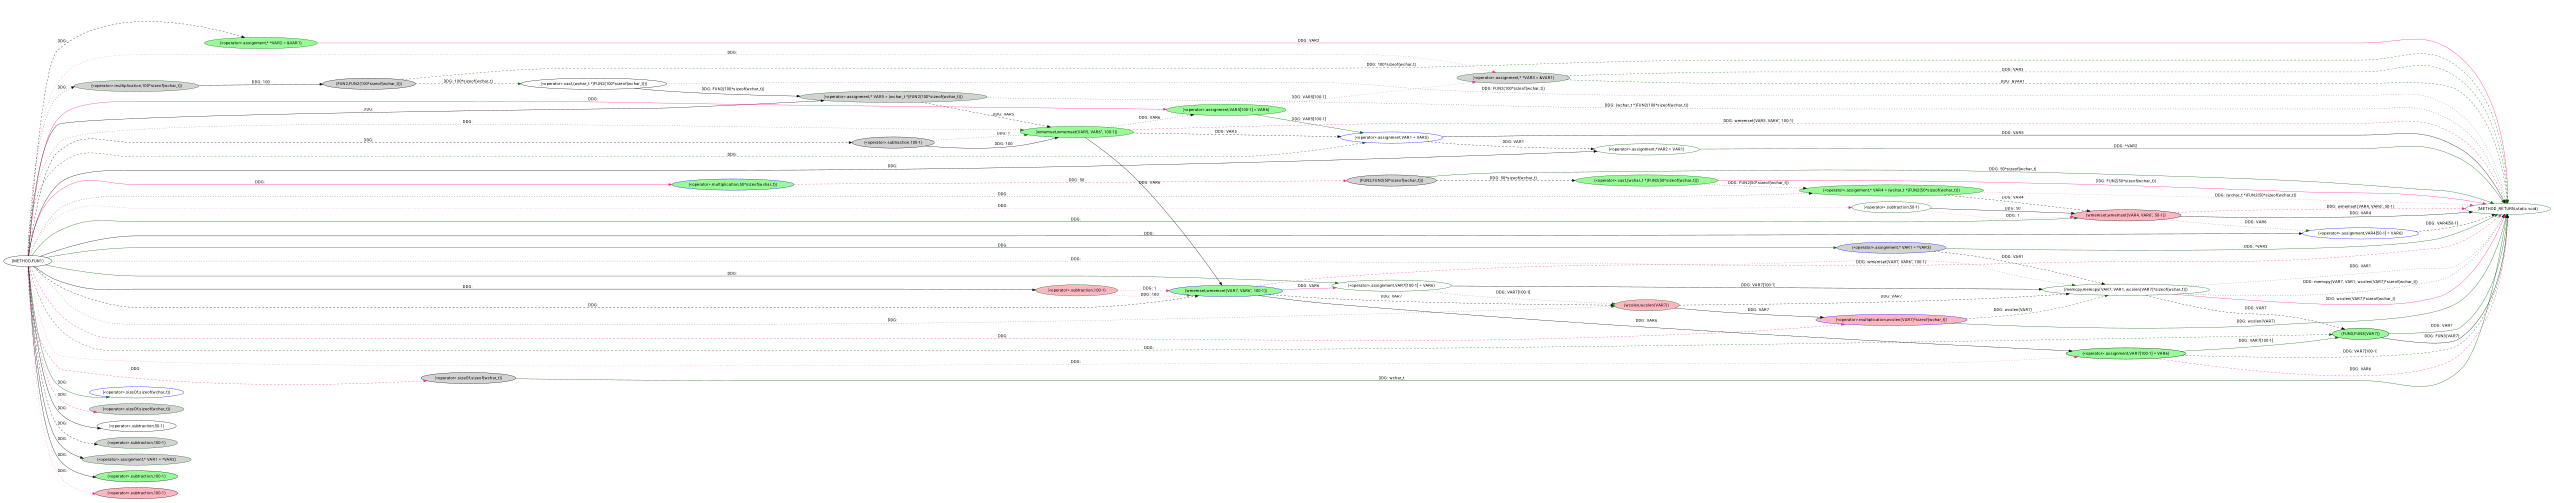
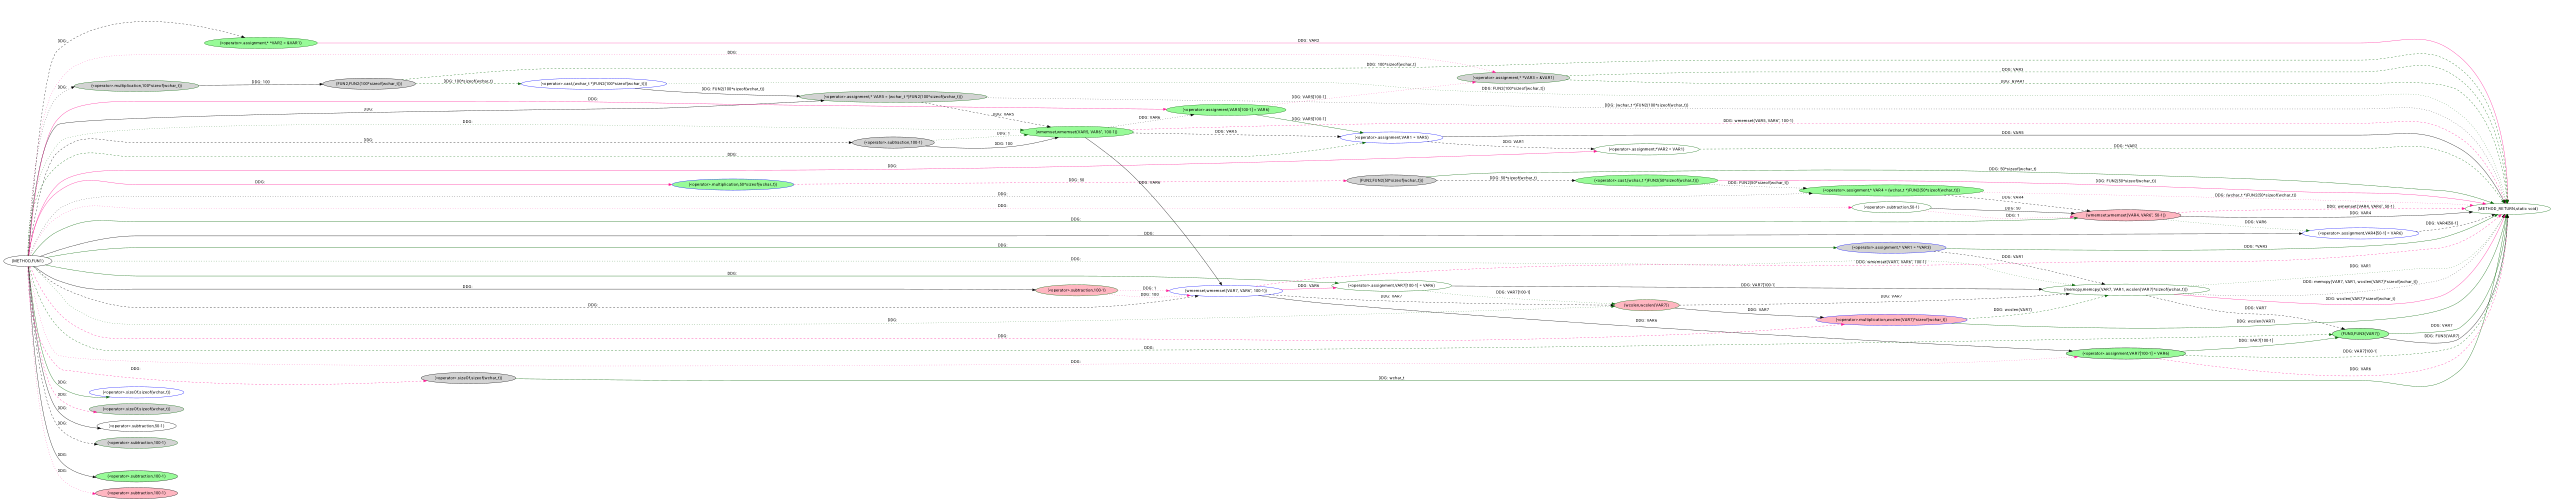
node "(<operator>.cast,(wchar_t *)FUN2(100*sizeof(wchar_t)))": color black -> blue
edge "(<operator>.assignment,*VAR2 = VAR1)" -> "(METHOD_RETURN,static void)": style solid -> dashed
edge "(METHOD,FUN1)" -> "(<operator>.assignment,*VAR2 = VAR1)": color black -> deeppink
node "(wmemset,wmemset(VAR7, VAR6'', 100-1))": fillcolor palegreen -> white
node "(<operator>.assignment,* VAR1 = *VAR2)": removed
